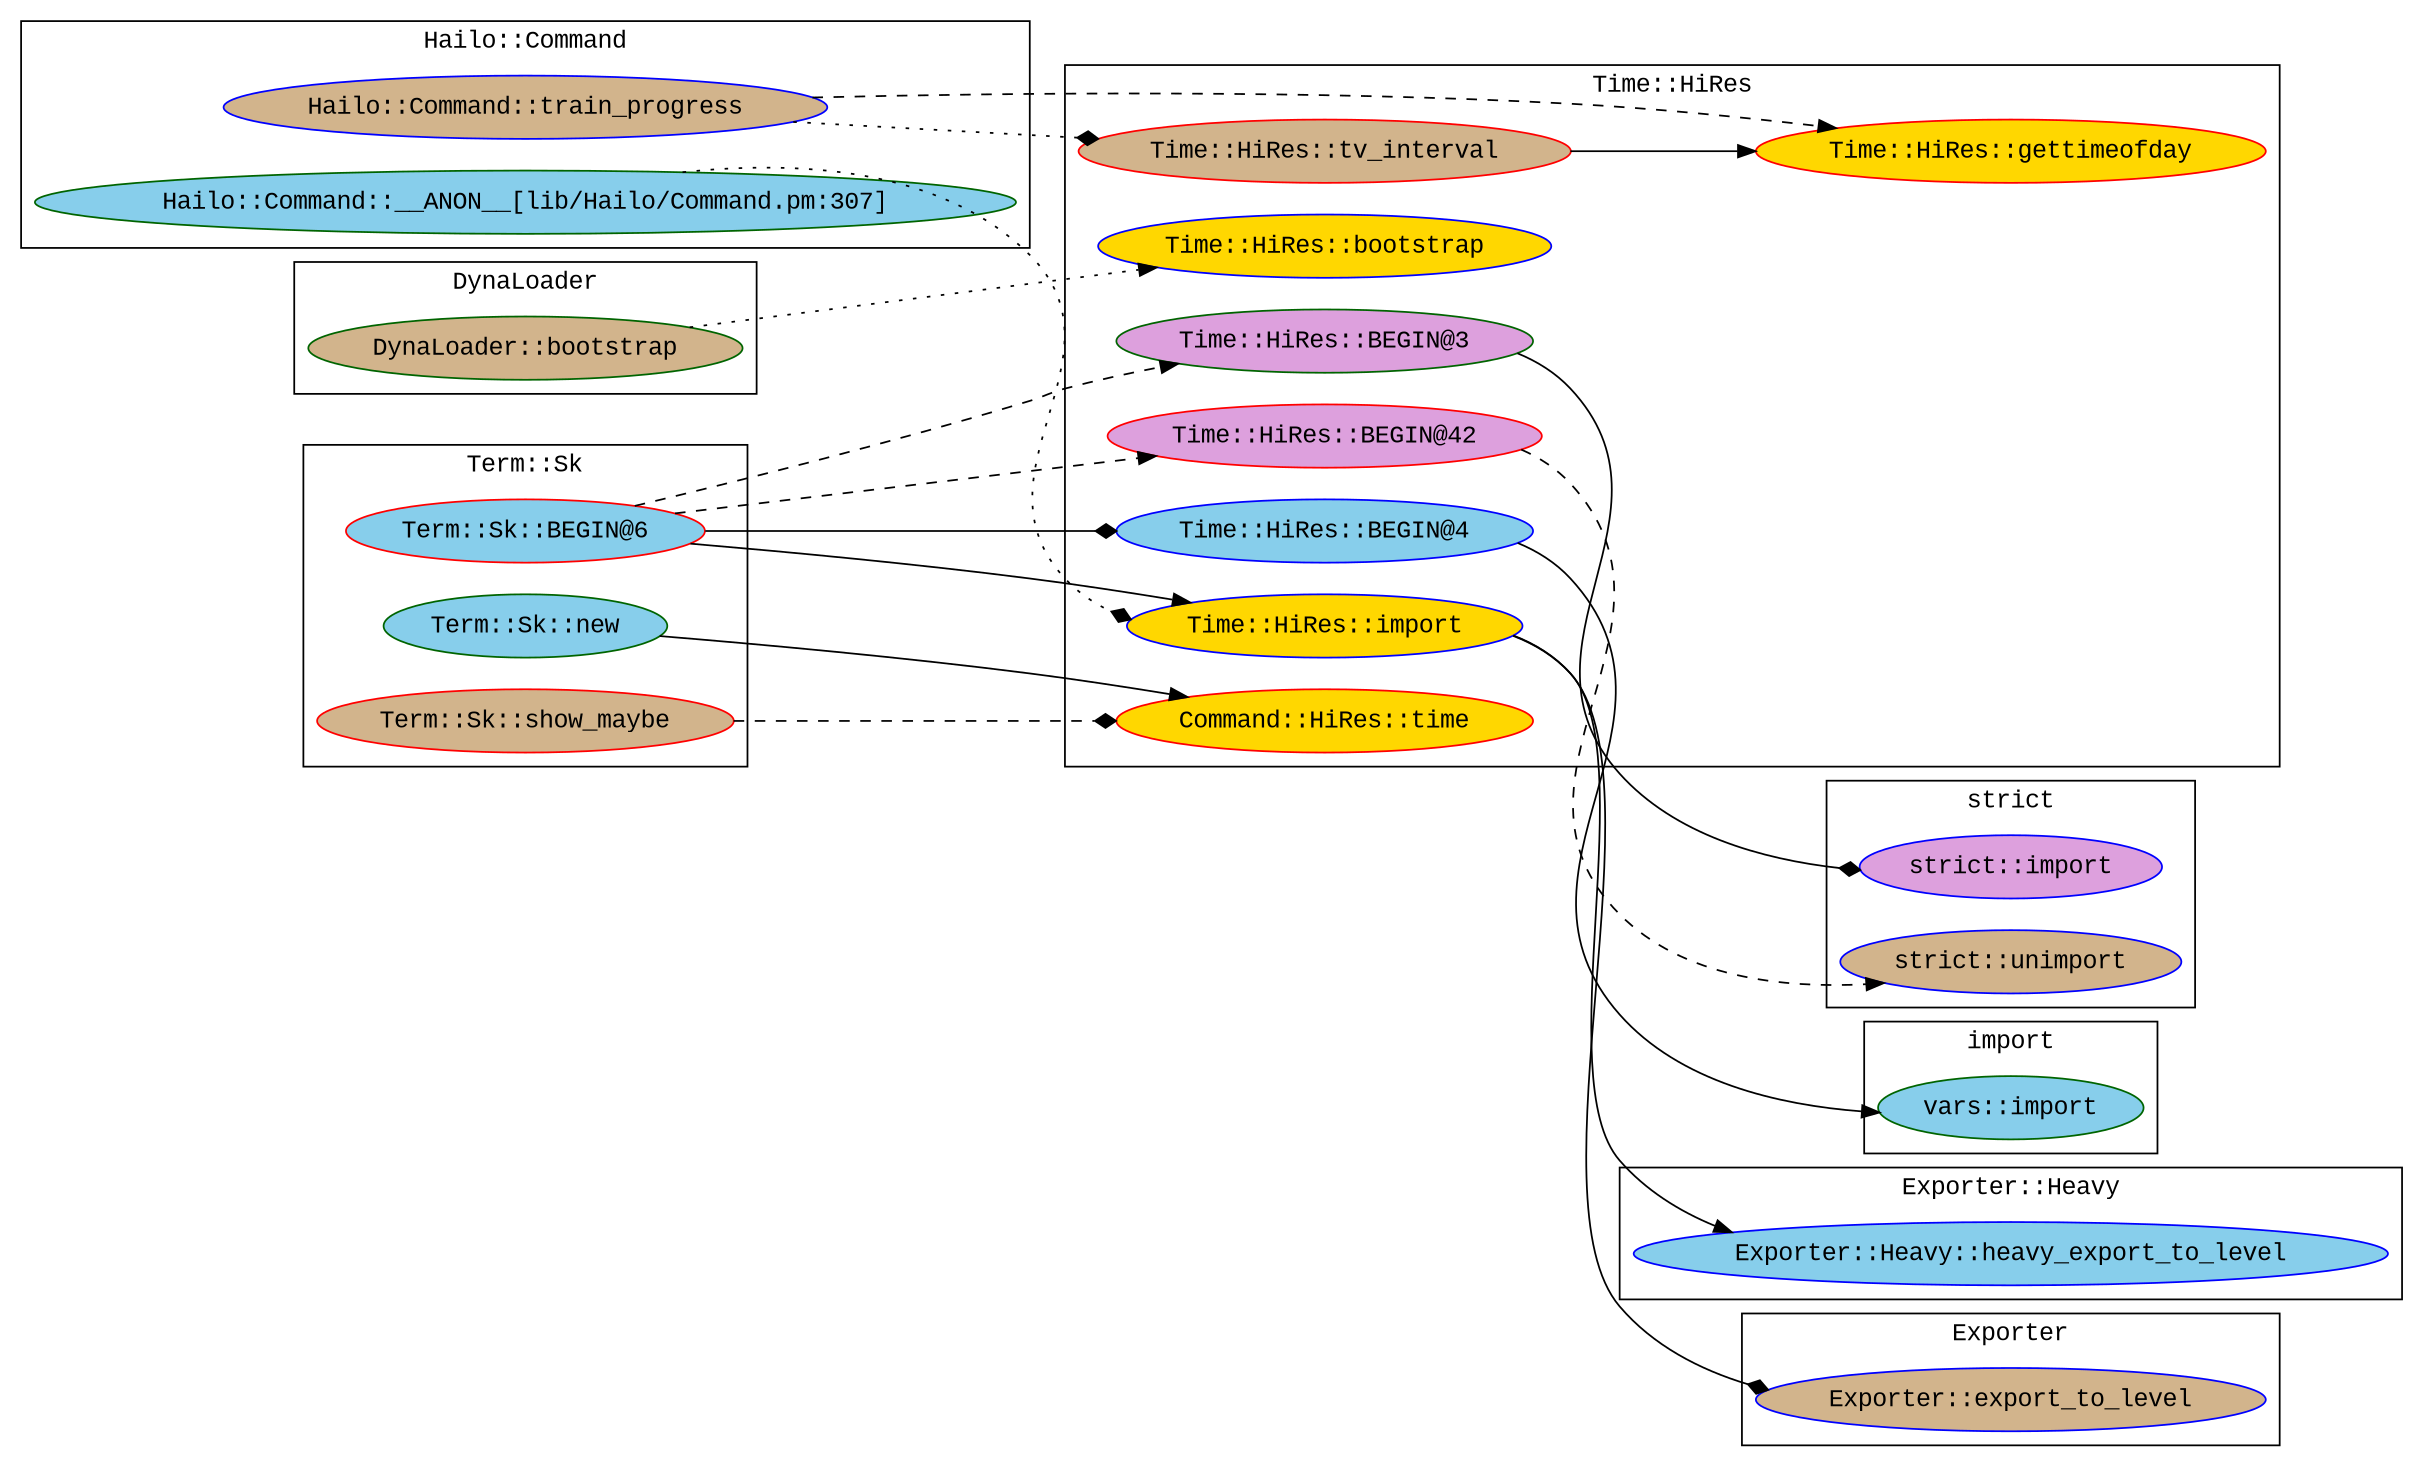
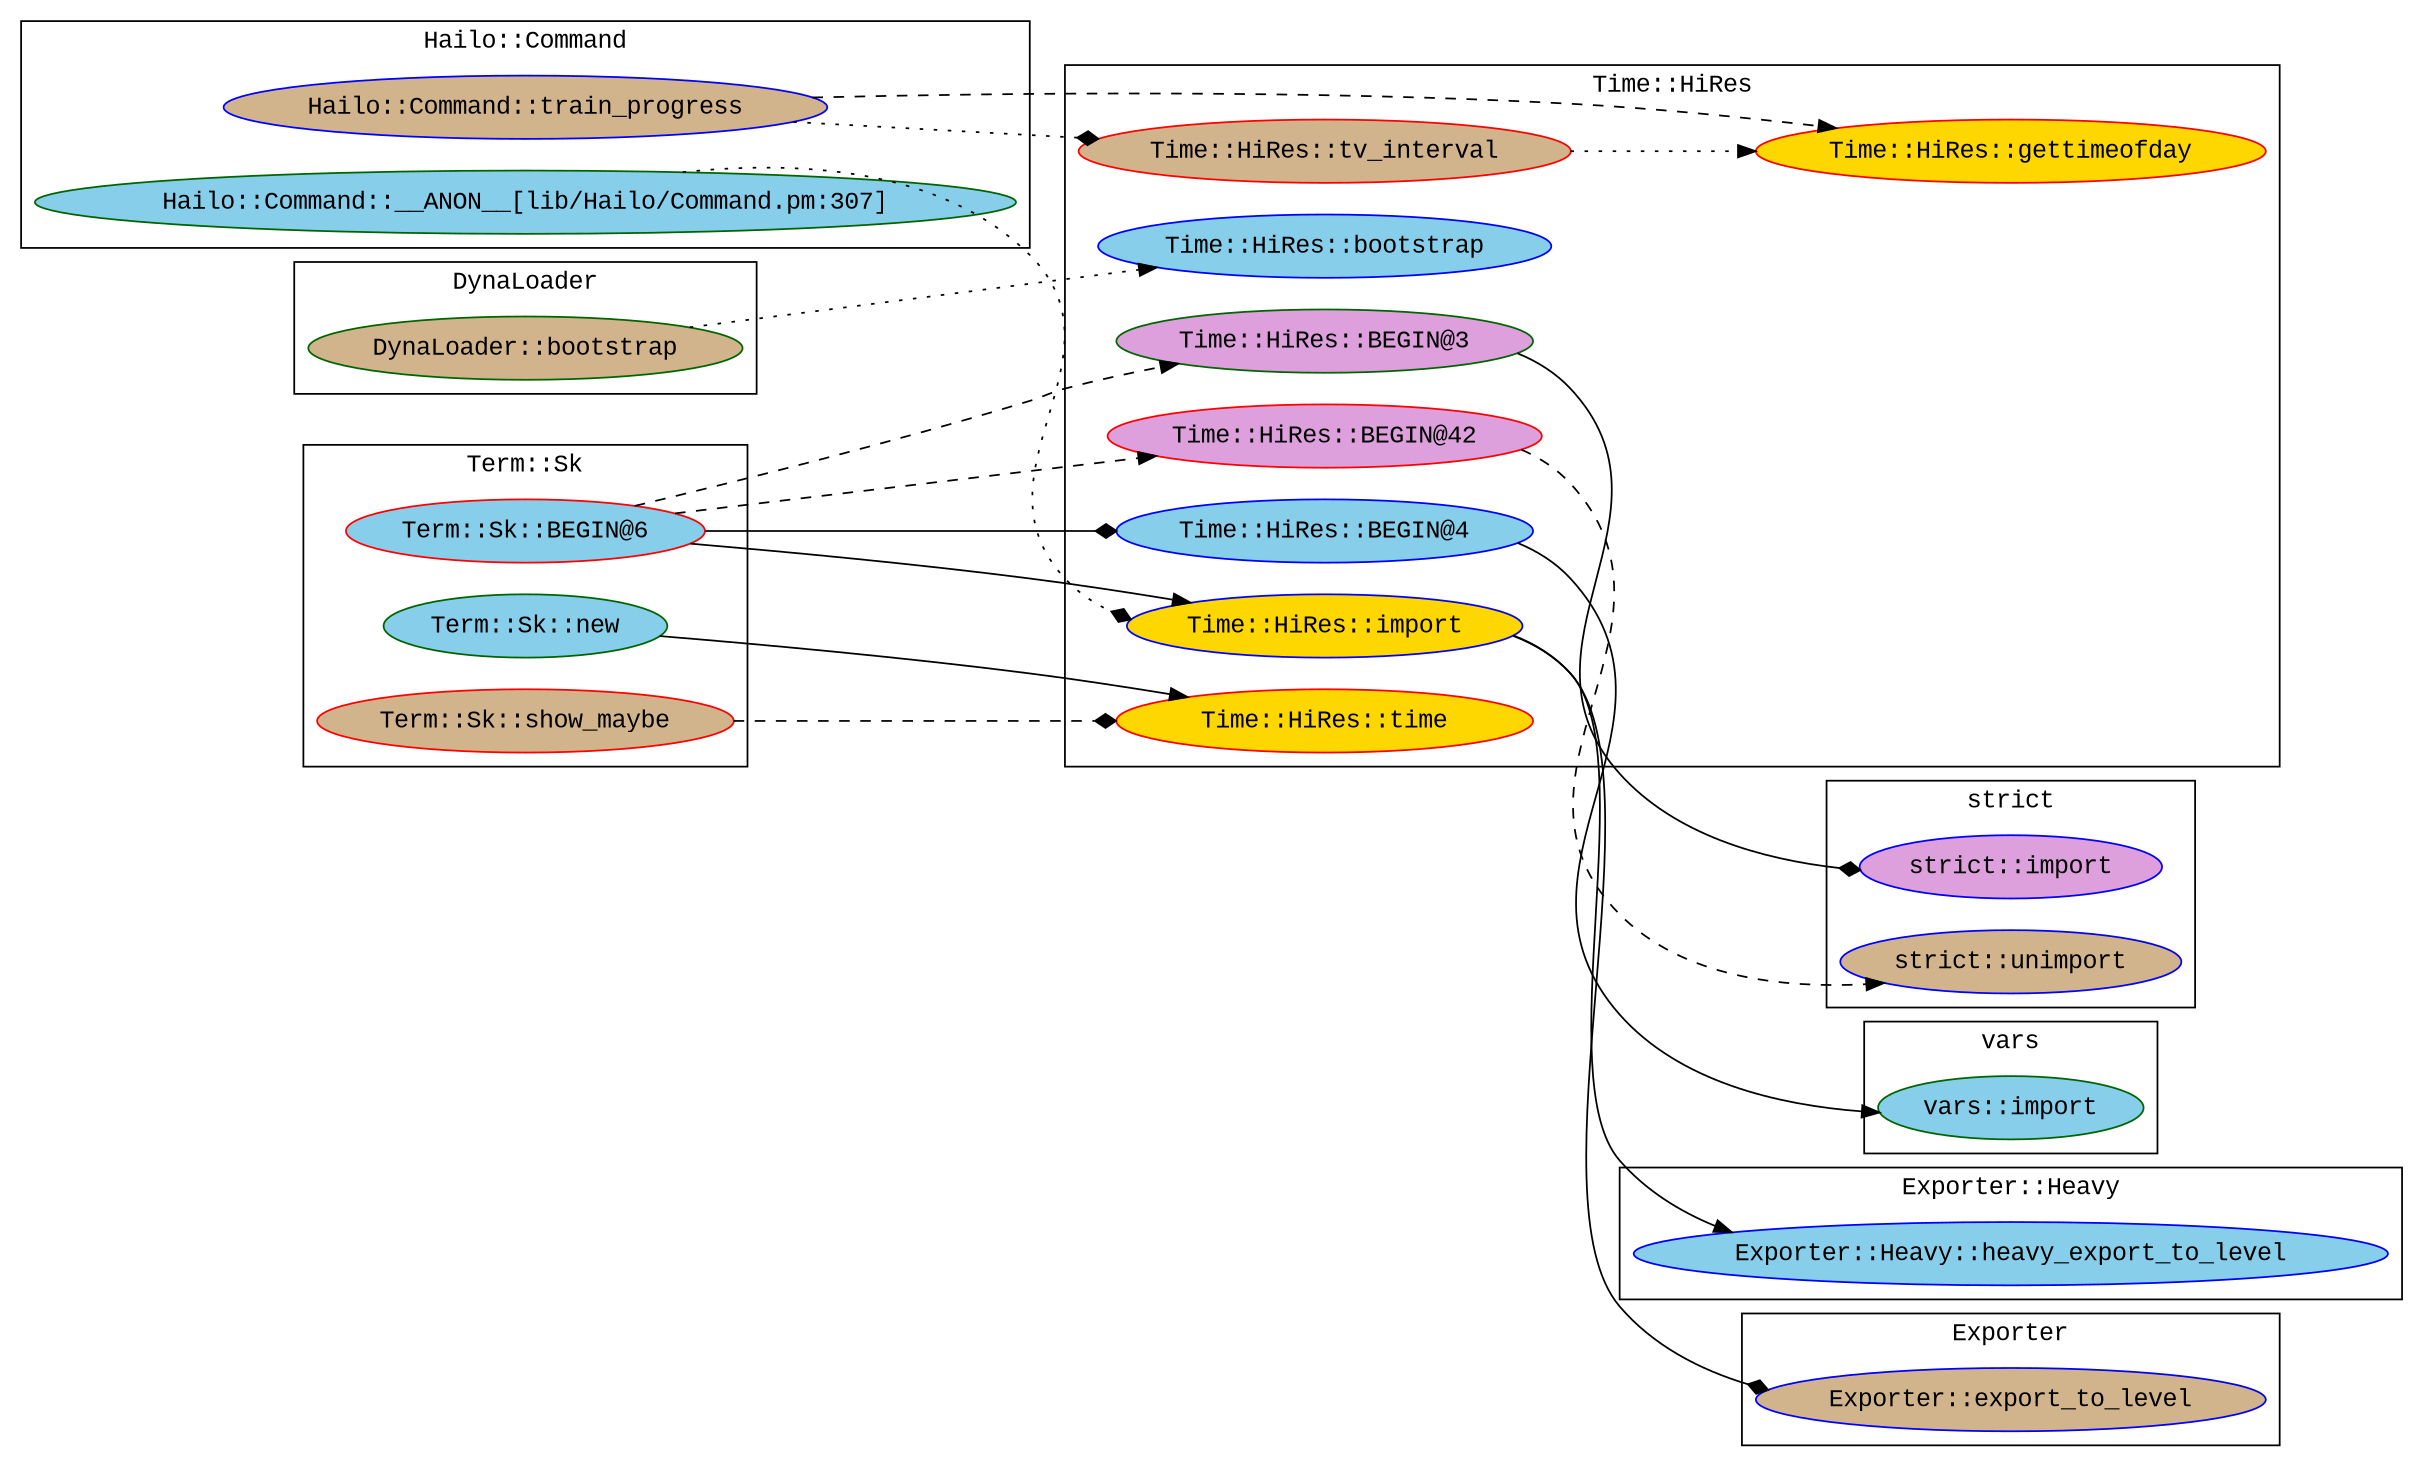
edge "Time::HiRes::tv_interval" -> "Time::HiRes::gettimeofday": style solid -> dotted
node "Time::HiRes::bootstrap": fillcolor gold -> skyblue
node "Command::HiRes::time": label "Command::HiRes::time" -> "Time::HiRes::time"
cluster "import": label "import" -> "vars"
